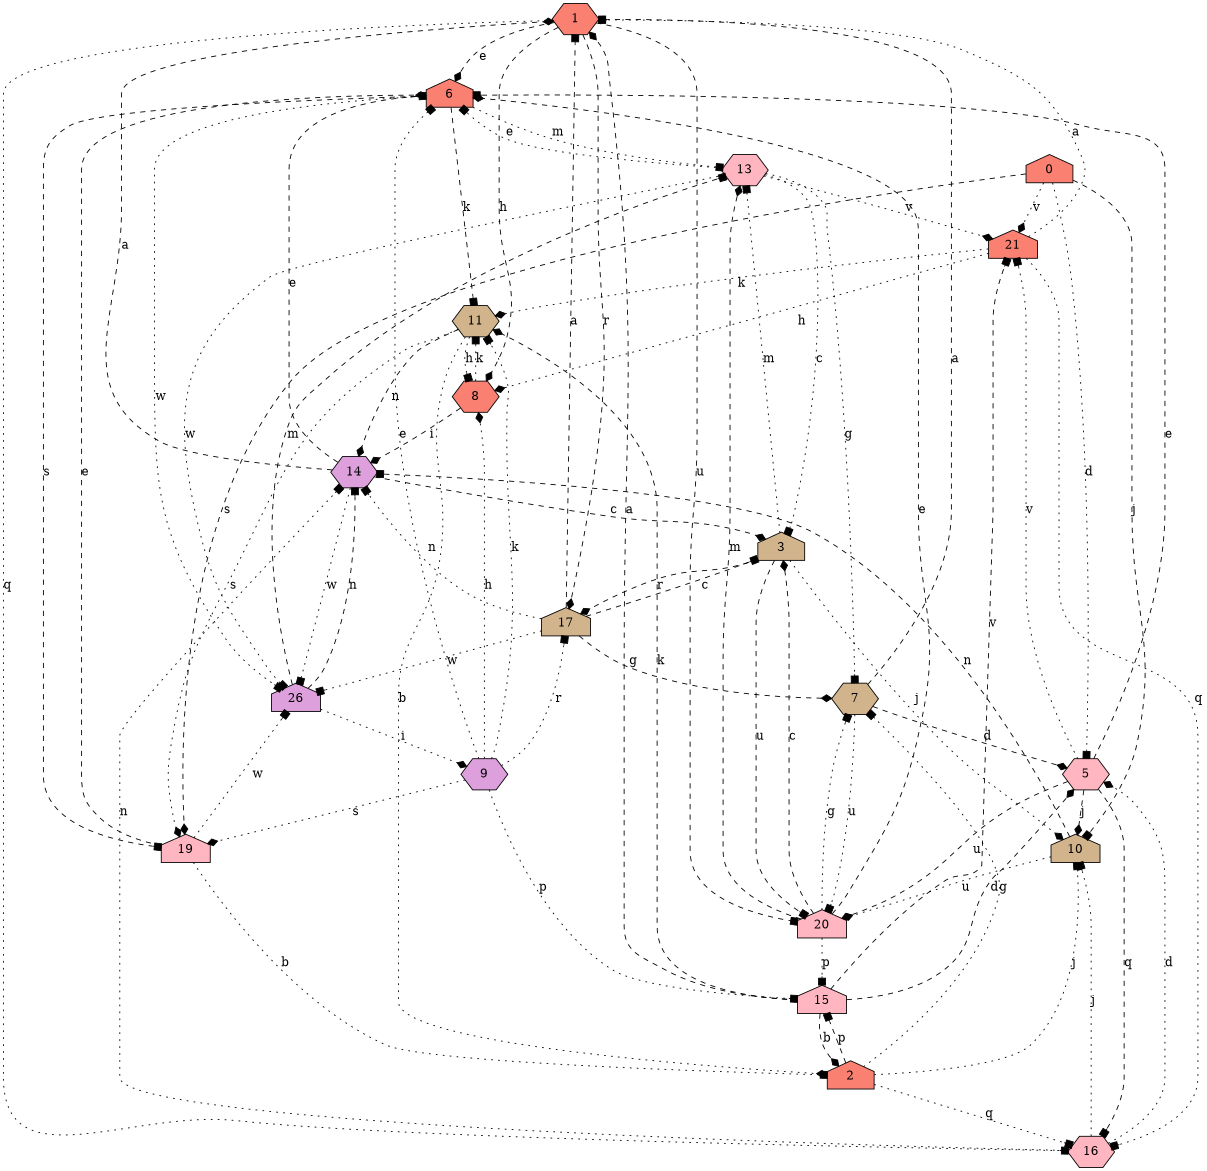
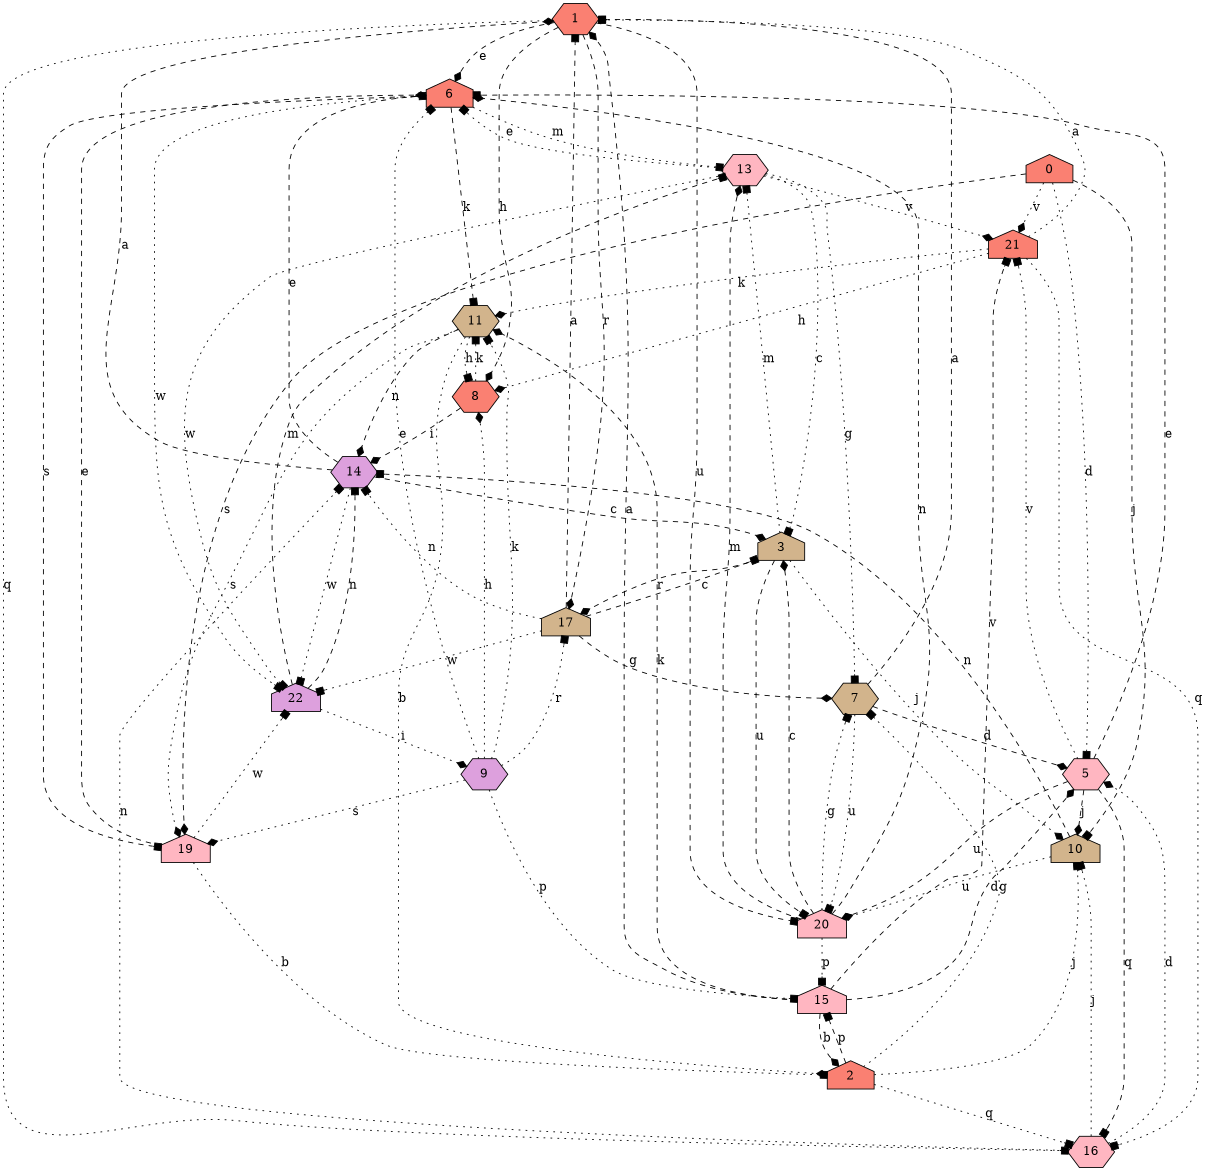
edge "20" -> "6": label "e" -> "n"
node "26": label "26" -> "22"
